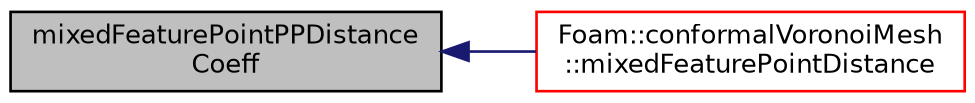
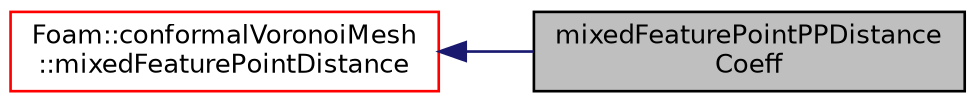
edge "Foam::conformalVoronoiMesh ::mixedFeaturePointDistance" -> "mixedFeaturePointPPDistance Coeff": reversed
